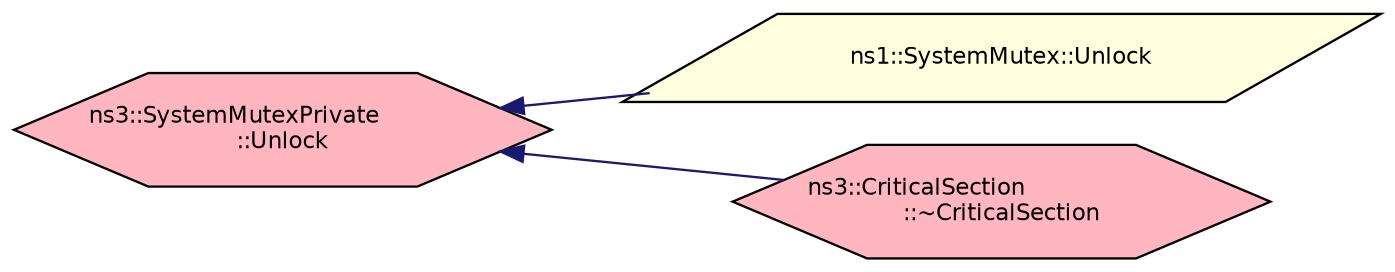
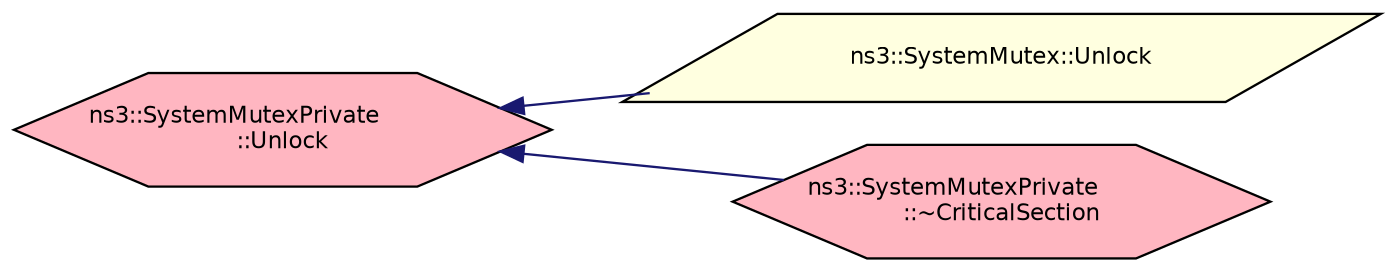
node "ns1::SystemMutex::Unlock": label "ns1::SystemMutex::Unlock" -> "ns3::SystemMutex::Unlock"
node "ns3::CriticalSection ::~CriticalSection": label "ns3::CriticalSection ::~CriticalSection" -> "ns3::SystemMutexPrivate ::~CriticalSection"
